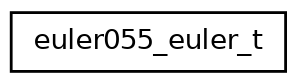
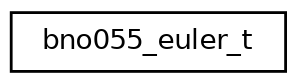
node "euler055_euler_t": label "euler055_euler_t" -> "bno055_euler_t"
